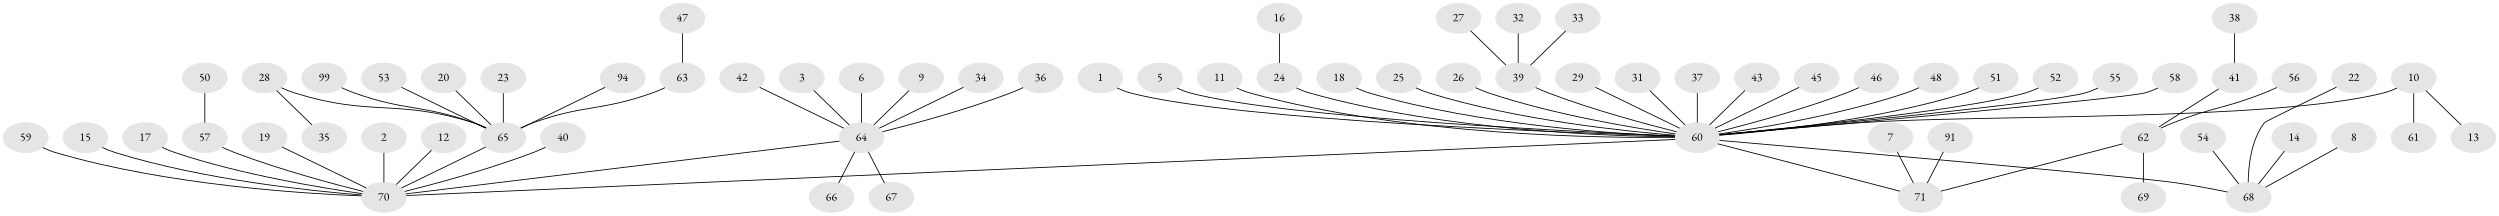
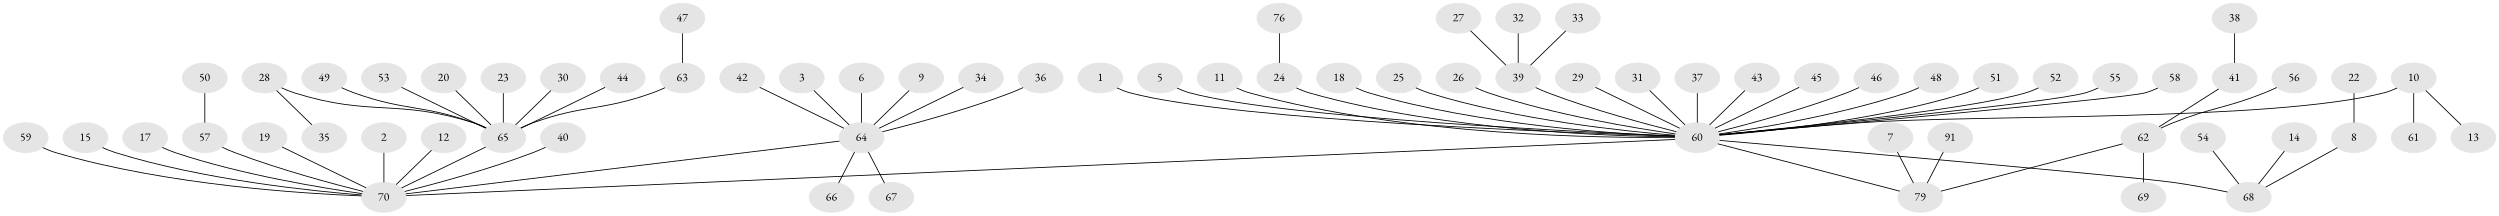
node "16": label "16" -> "76"
node "99": label "99" -> "49"
node "30": added
node "94": label "94" -> "44"
edge "22" -- "68": now "22" -- "8"
node "71": label "71" -> "79"
